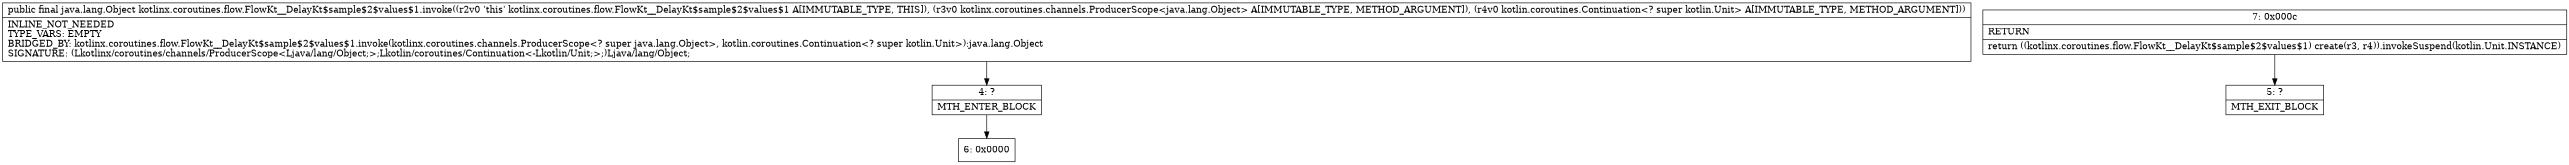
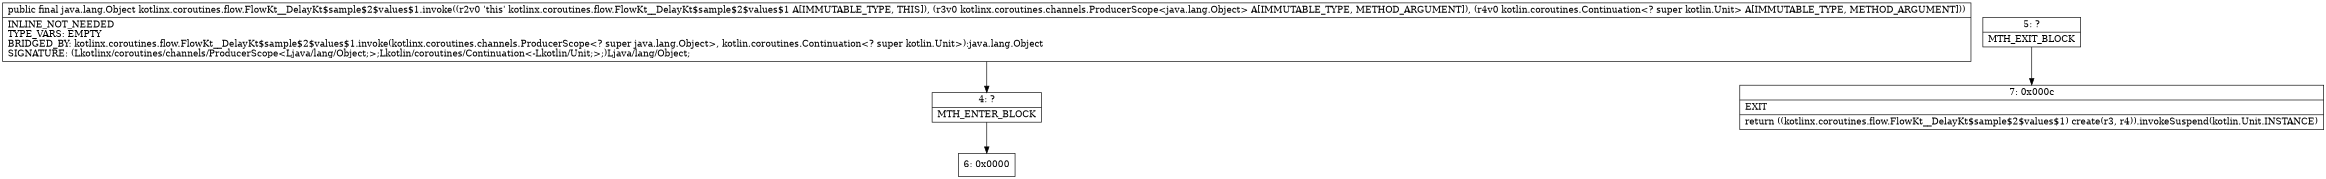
node "7: 0x000c": text "RETURN" -> "EXIT"
edge "7: 0x000c" -> "5: ?": reversed
